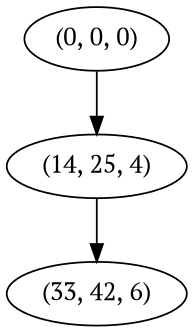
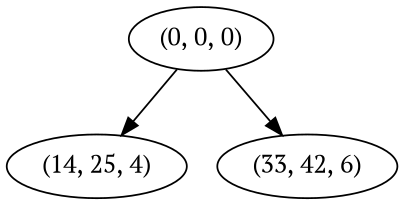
edge "(14, 25, 4)" -> "(33, 42, 6)": now "(0, 0, 0)" -> "(33, 42, 6)"
